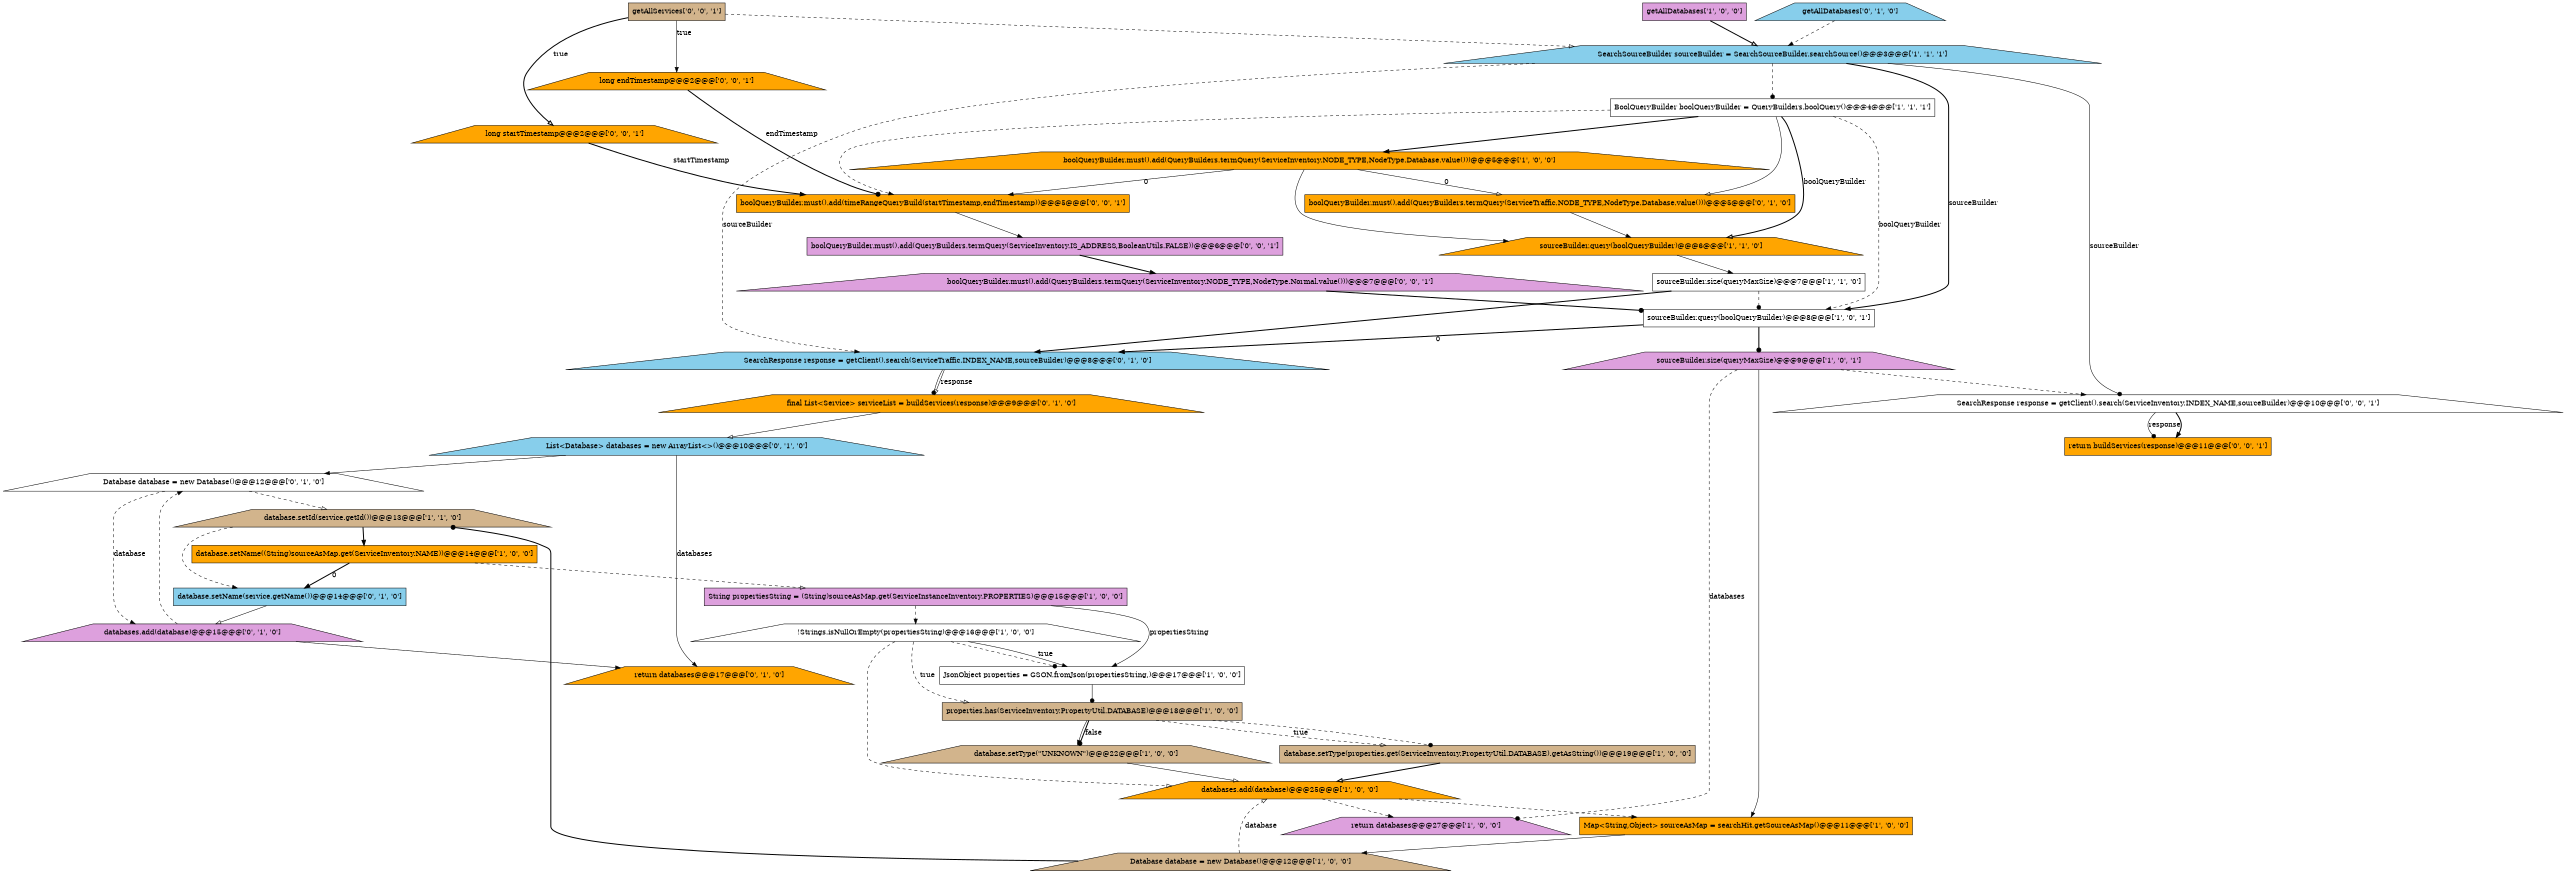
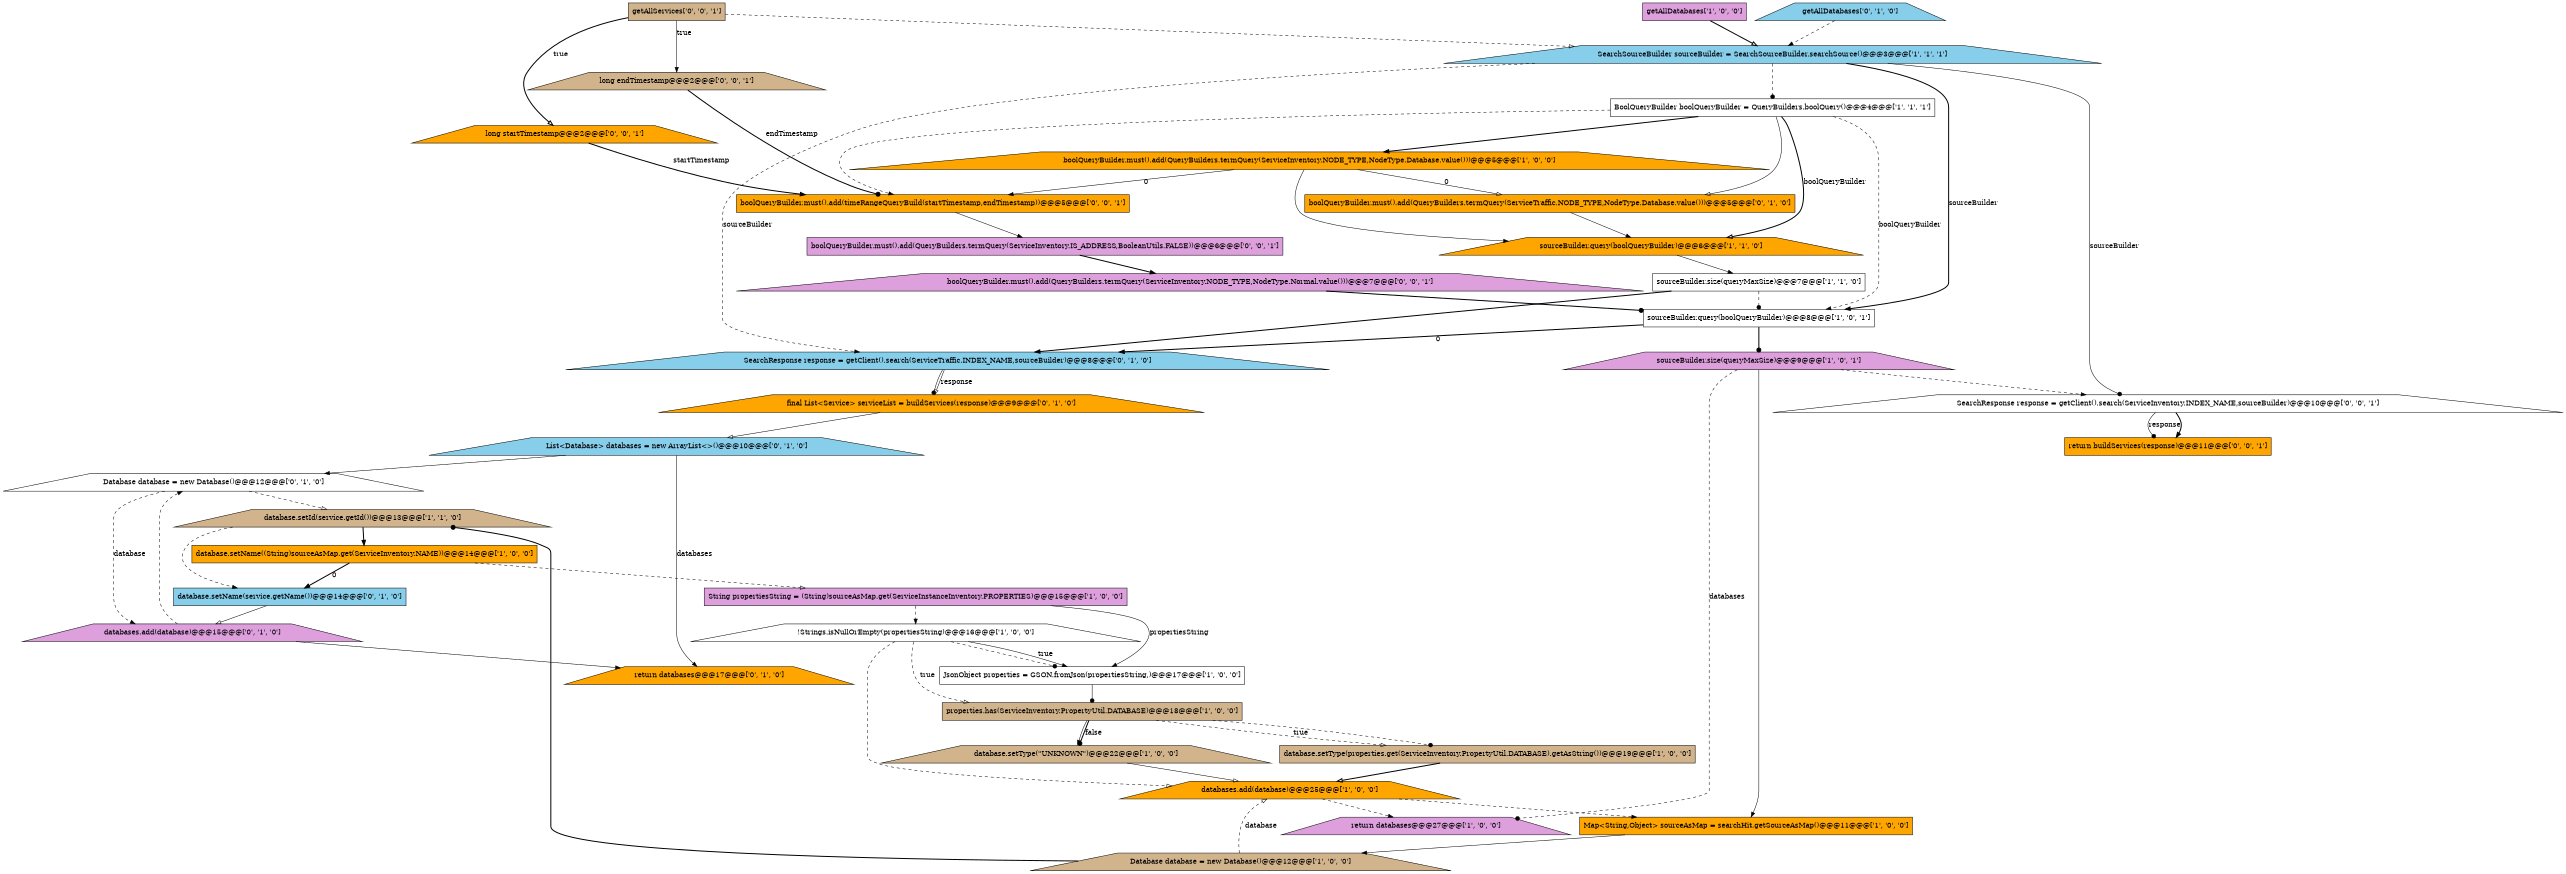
node "long endTimestamp@@@2@@@['0', '0', '1']": fillcolor orange -> tan
